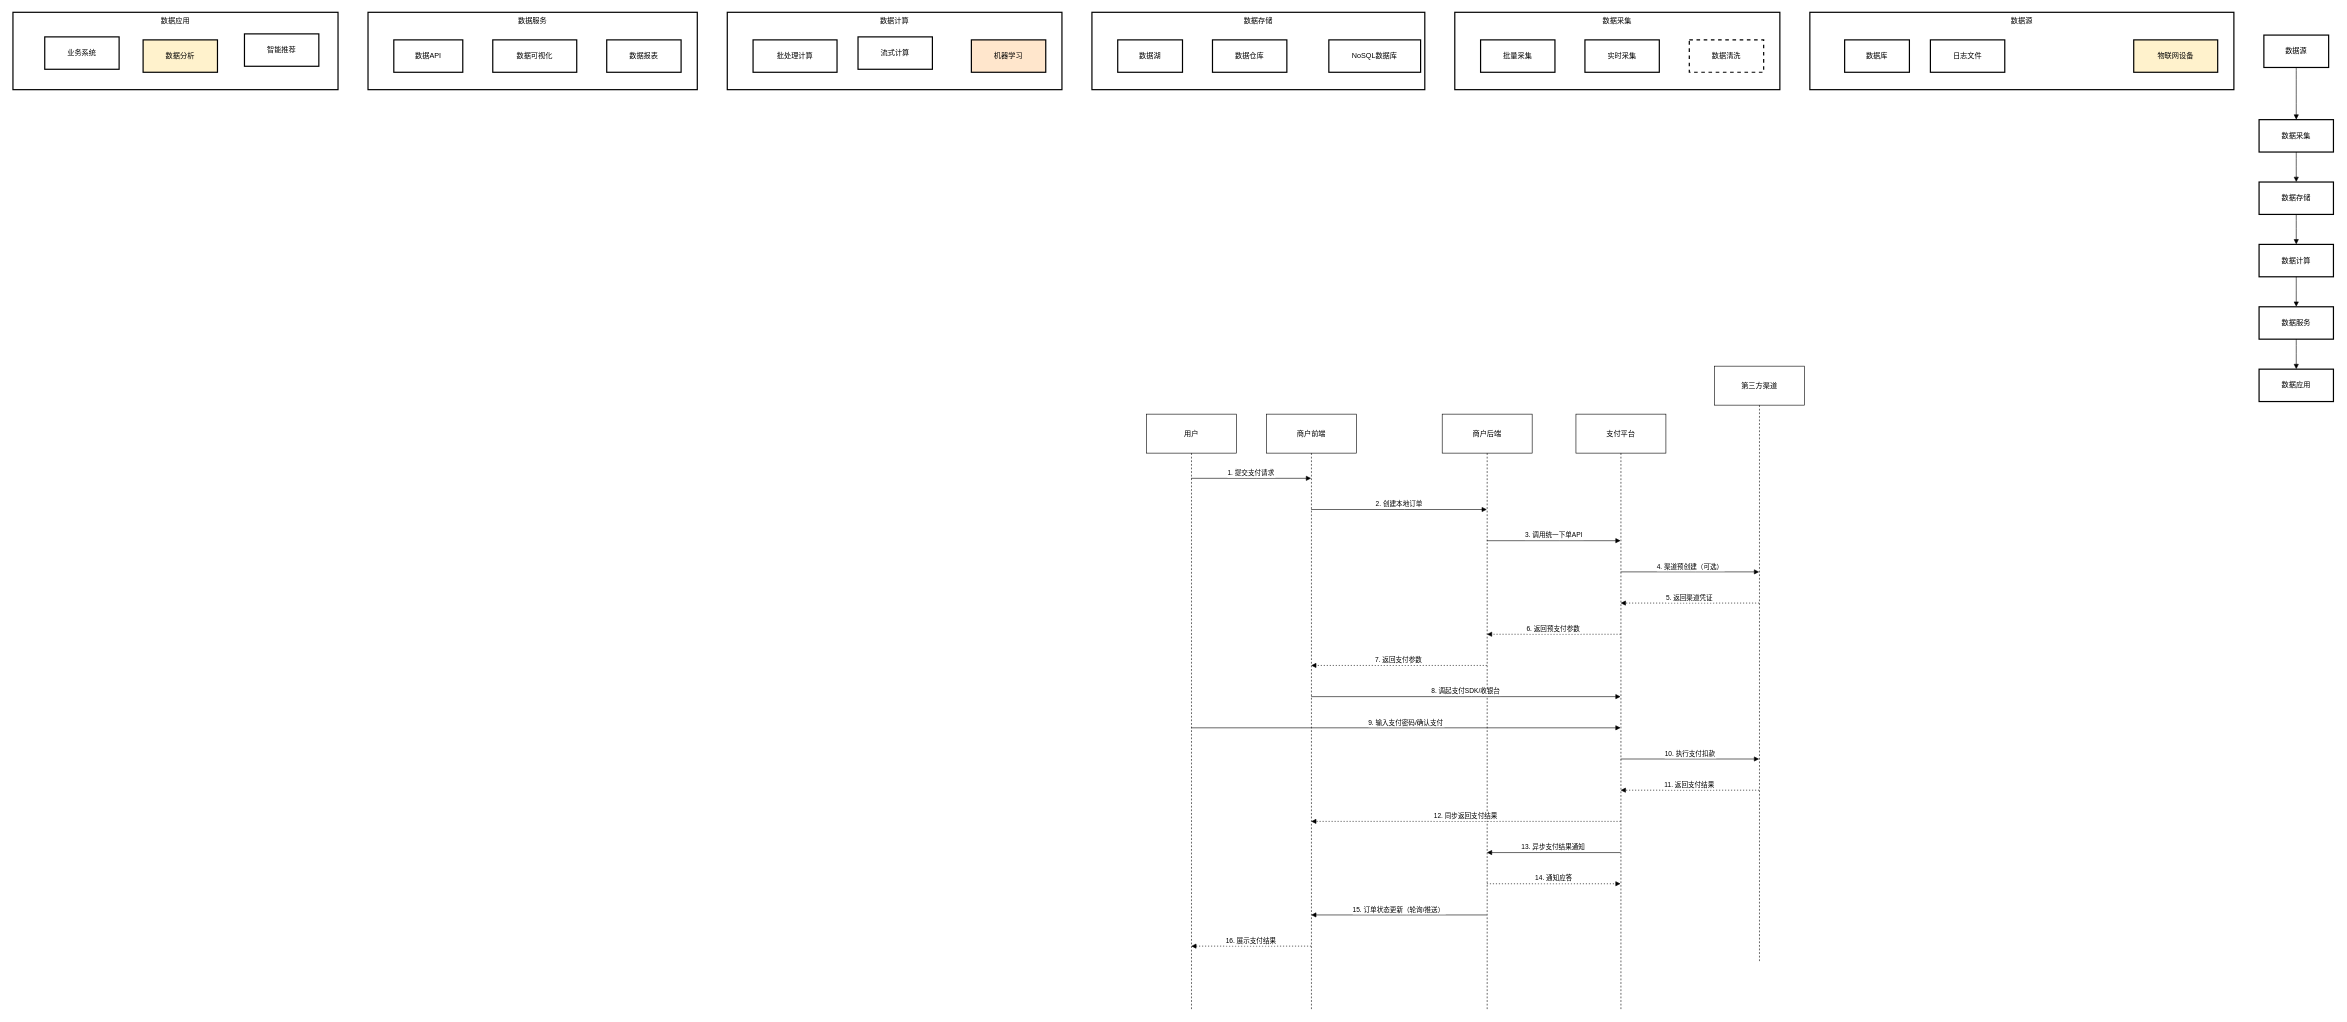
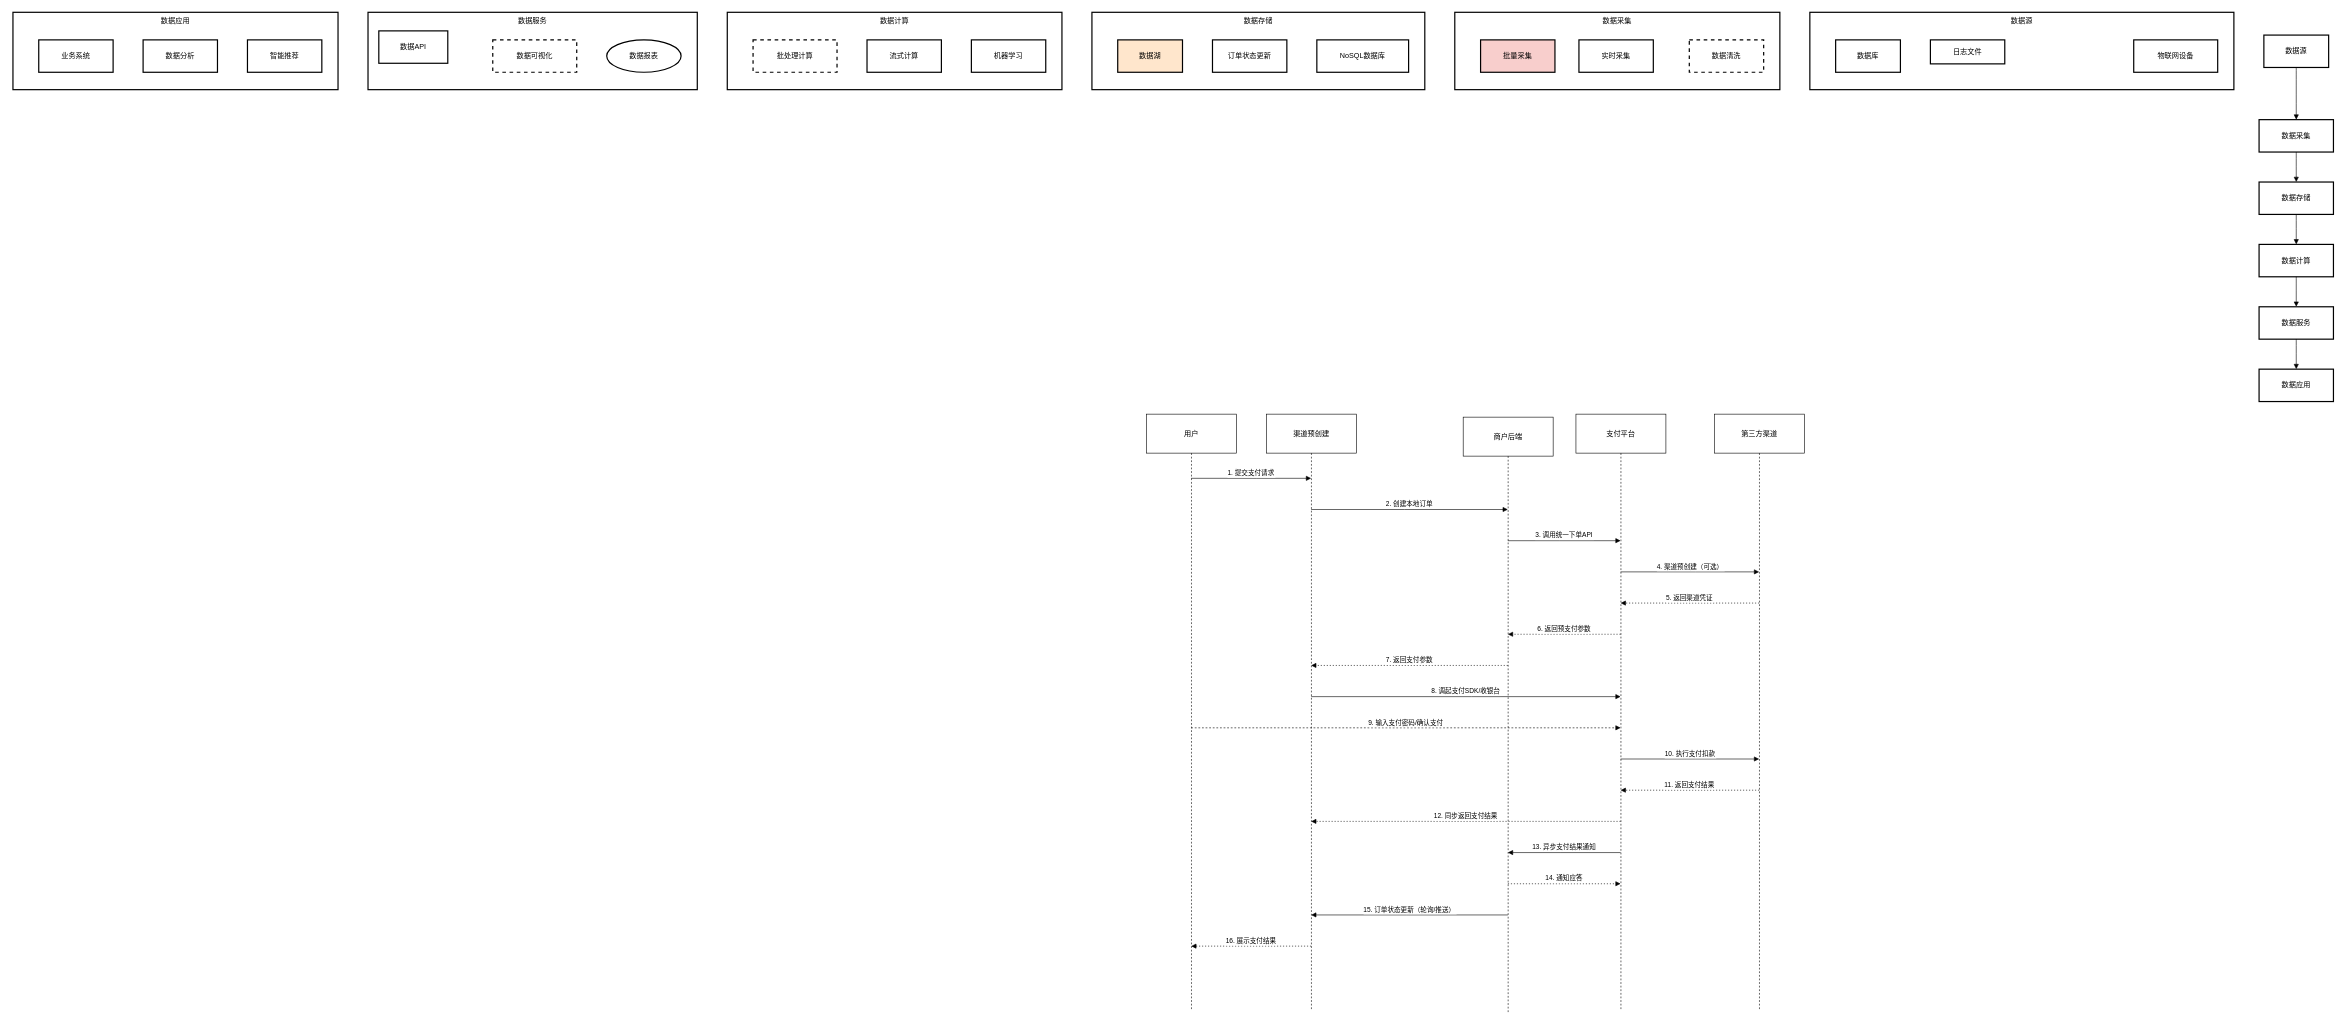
node "智能推荐": moved (281, 50) -> (284, 56)
node "业务系统": moved (81, 53) -> (75, 56)
node "流式计算": moved (895, 53) -> (904, 56)
node "数据分析": fillcolor #fff2cc -> #ffffff
node "数据API": moved (428, 56) -> (413, 47)
node "数据可视化": style solid -> dashed
node "数据报表": shape rectangle -> ellipse
node "批处理计算": style solid -> dashed
node "机器学习": fillcolor #ffe6cc -> #ffffff
node "数据湖": fillcolor #ffffff -> #ffe6cc
node "数据仓库": label "数据仓库" -> "订单状态更新"
node "NoSQL数据库": moved (1375, 56) -> (1363, 56)
node "批量采集": fillcolor #ffffff -> #f8cecc
node "实时采集": moved (1622, 56) -> (1616, 56)
node "数据库": moved (1877, 56) -> (1868, 56)
node "日志文件": size 74x32 -> 74x24
node "物联网设备": fillcolor #fff2cc -> #ffffff
node "商户前端": label "商户前端" -> "渠道预创建"
node "第三方渠道": moved (1760, 664) -> (1760, 712)
node "商户后端": moved (1487, 712) -> (1508, 715)
edge "用户" -> "支付平台": style solid -> dashed
